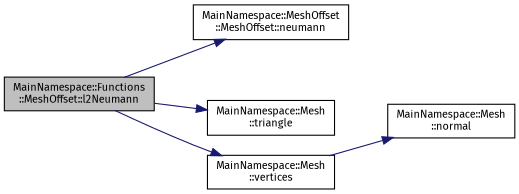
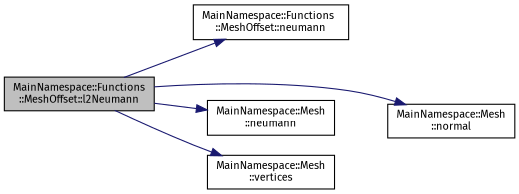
node "MainNamespace::MeshOffset ::MeshOffset::neumann": label "MainNamespace::MeshOffset ::MeshOffset::neumann" -> "MainNamespace::Functions ::MeshOffset::neumann"
node "MainNamespace::Mesh ::triangle": label "MainNamespace::Mesh ::triangle" -> "MainNamespace::Mesh ::neumann"
edge "MainNamespace::Mesh ::vertices" -> "MainNamespace::Mesh ::normal": now "MainNamespace::Functions ::MeshOffset::l2Neumann" -> "MainNamespace::Mesh ::normal"
